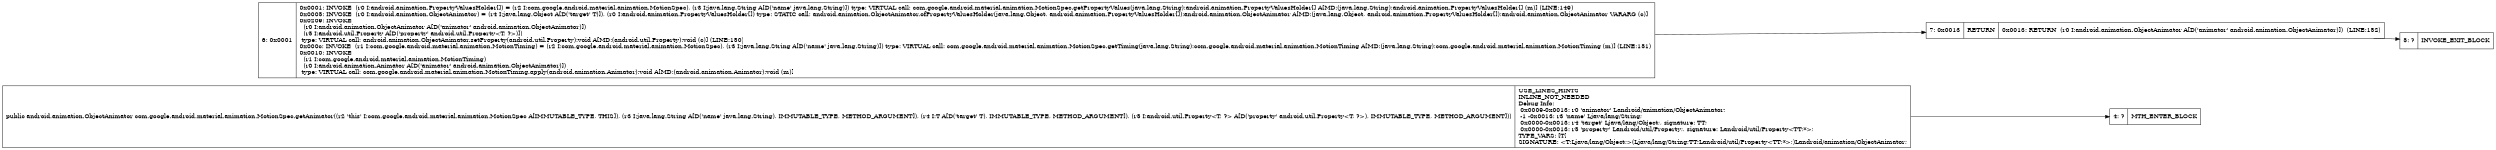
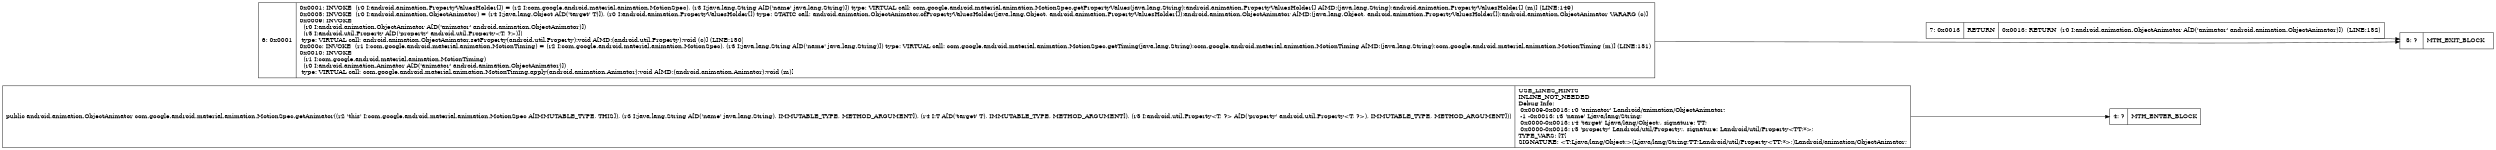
node "6: 0x0001": text "0x0209: INVOKE" -> "0x0009: INVOKE"
edge "6: 0x0001" -> "7: 0x0013": now "6: 0x0001" -> "5: ?"
node "5: ?": text "INVOKE_EXIT_BLOCK" -> "MTH_EXIT_BLOCK"
